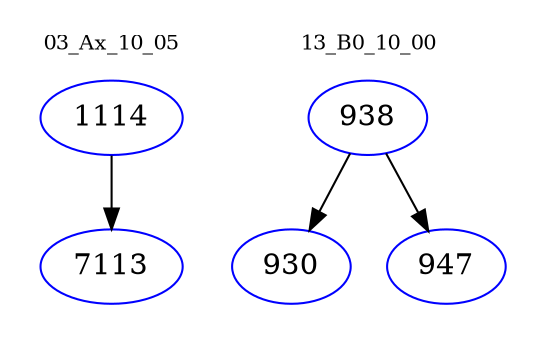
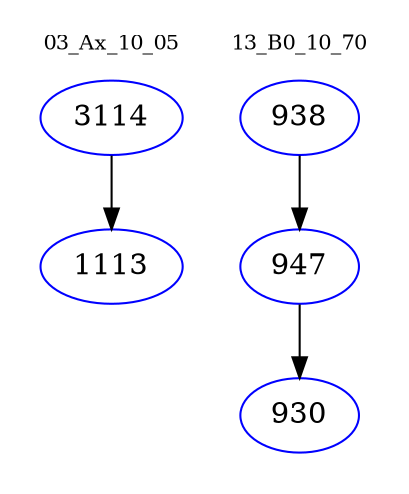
cluster "13_B0_10_00": label "13_B0_10_00" -> "13_B0_10_70"
node "1114": label "1114" -> "3114"
edge "938" -> "930": now "947" -> "930"
node "7113": label "7113" -> "1113"
